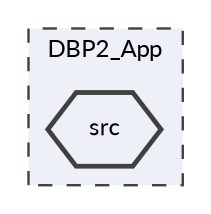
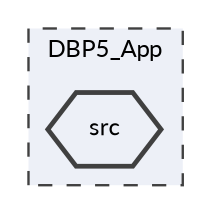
cluster "DBP2_App": label "DBP2_App" -> "DBP5_App"
